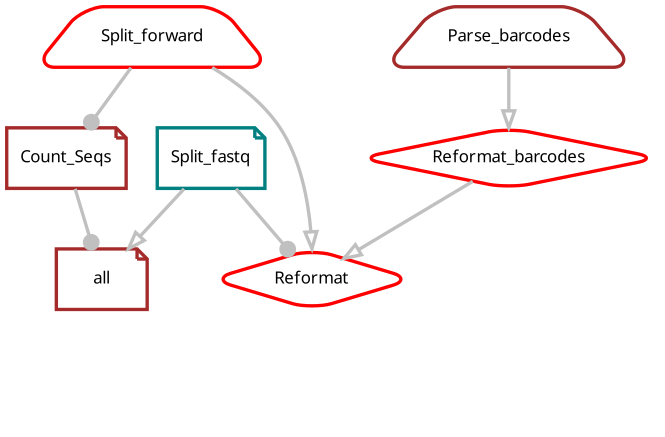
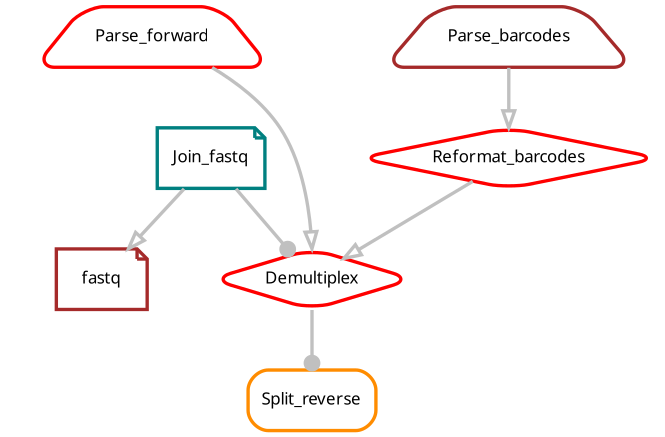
node "Split_forward": label "Split_forward" -> "Parse_forward"
node "Count_Seqs": removed
node "Split_fastq": label "Split_fastq" -> "Join_fastq"
node "all": label "all" -> "fastq"
node "Reformat": label "Reformat" -> "Demultiplex"
node "Split_reverse": added
